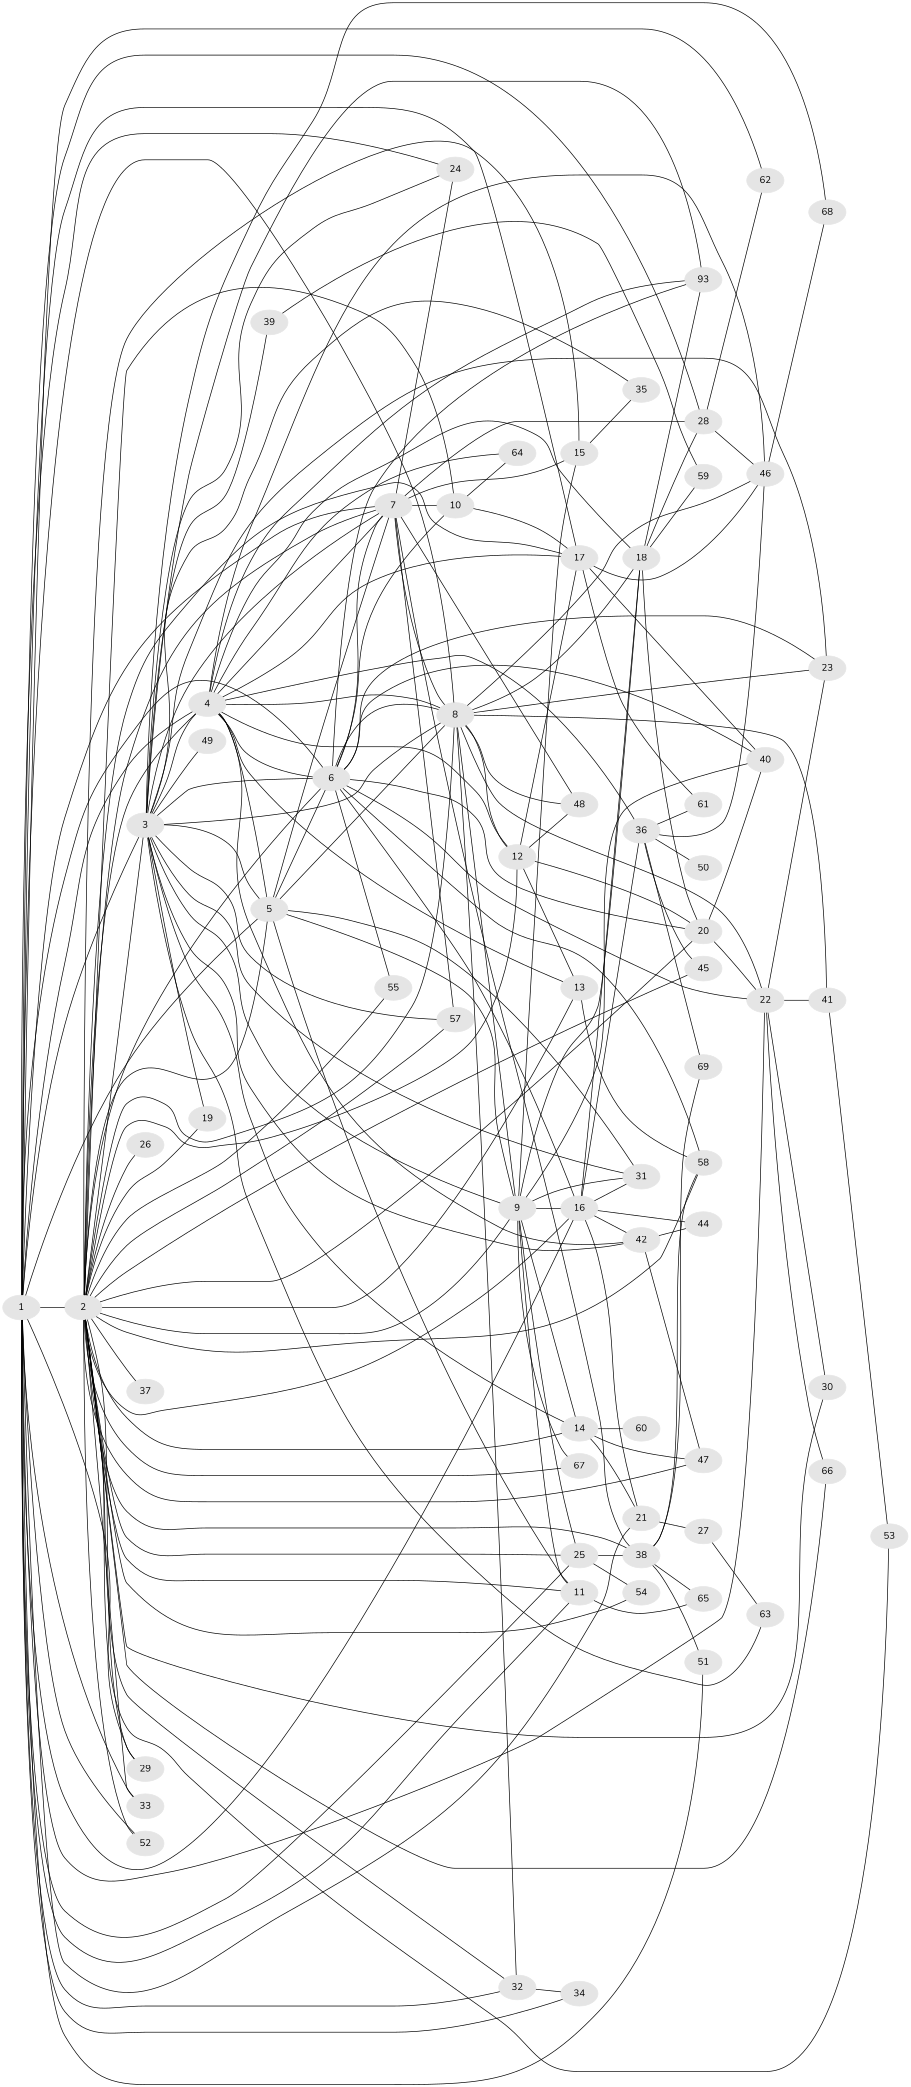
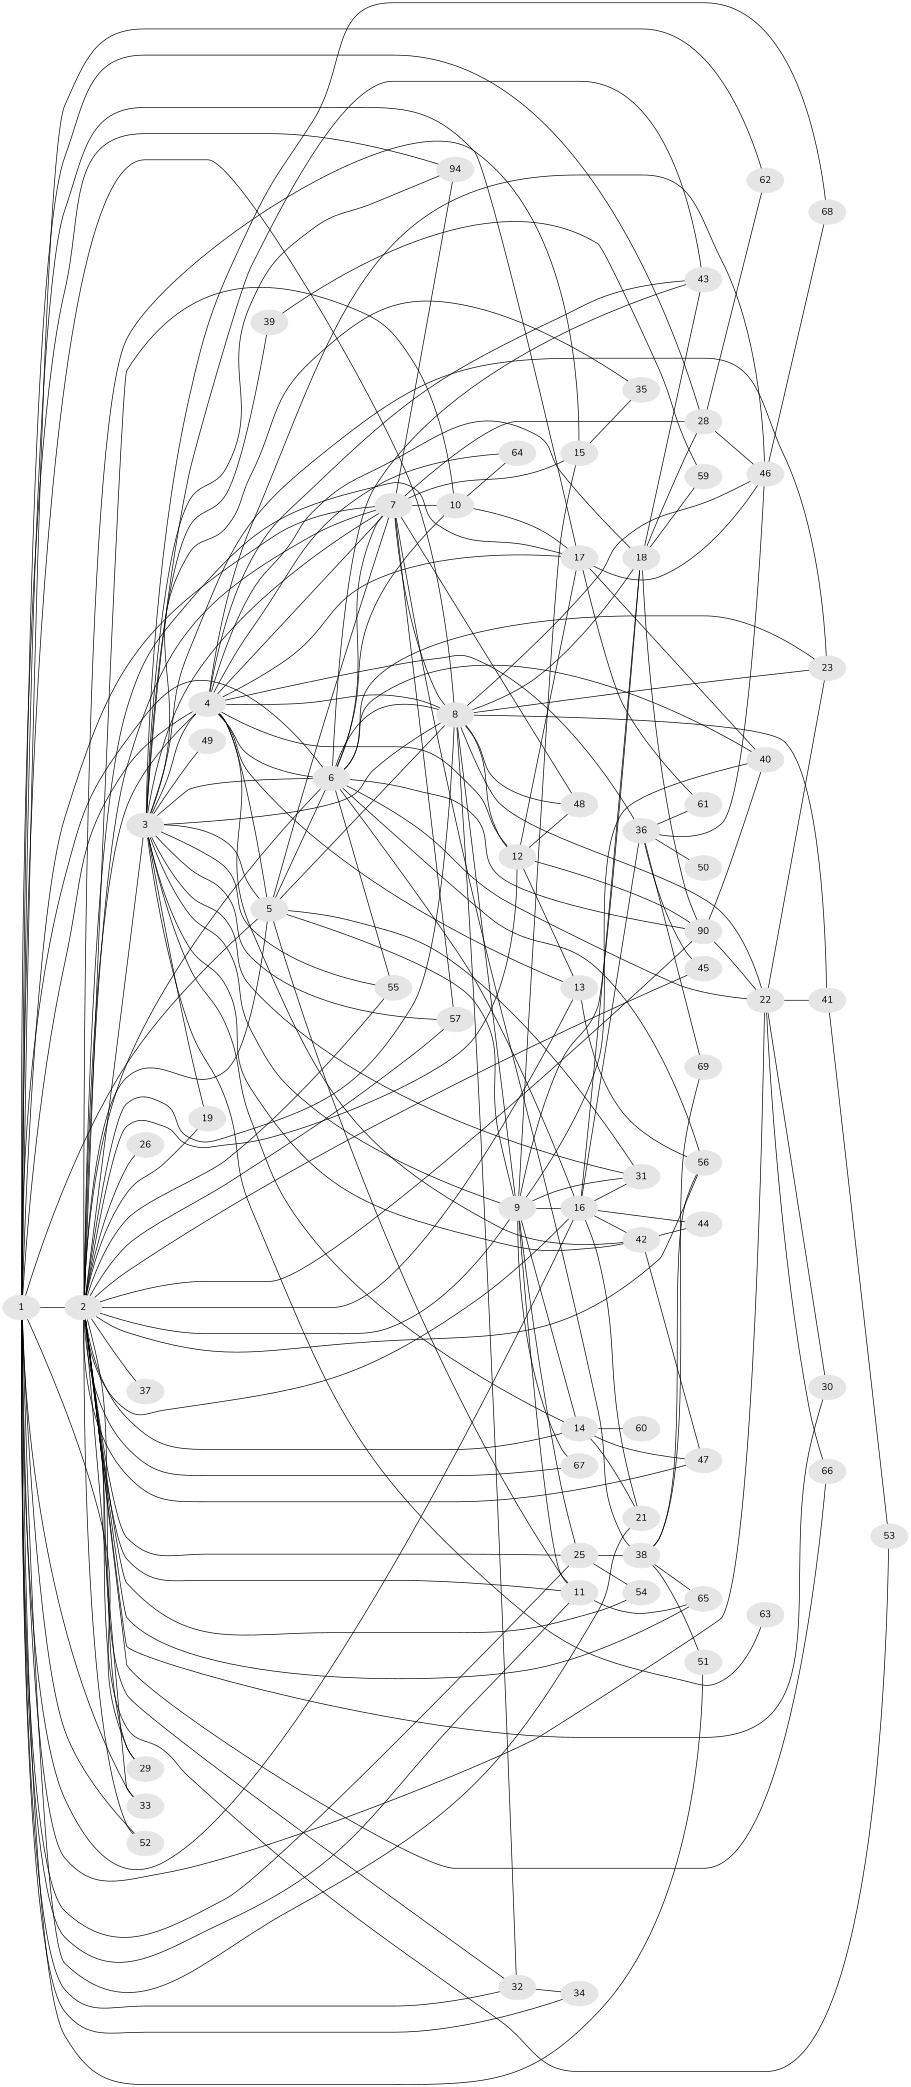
node "24": label "24" -> "94"
node "93": label "93" -> "43"
node "20": label "20" -> "90"
edge "3" -- "1": now "3" -- "55"
node "58": label "58" -> "56"
edge "2" -- "38": now "2" -- "65"
node "27": removed
